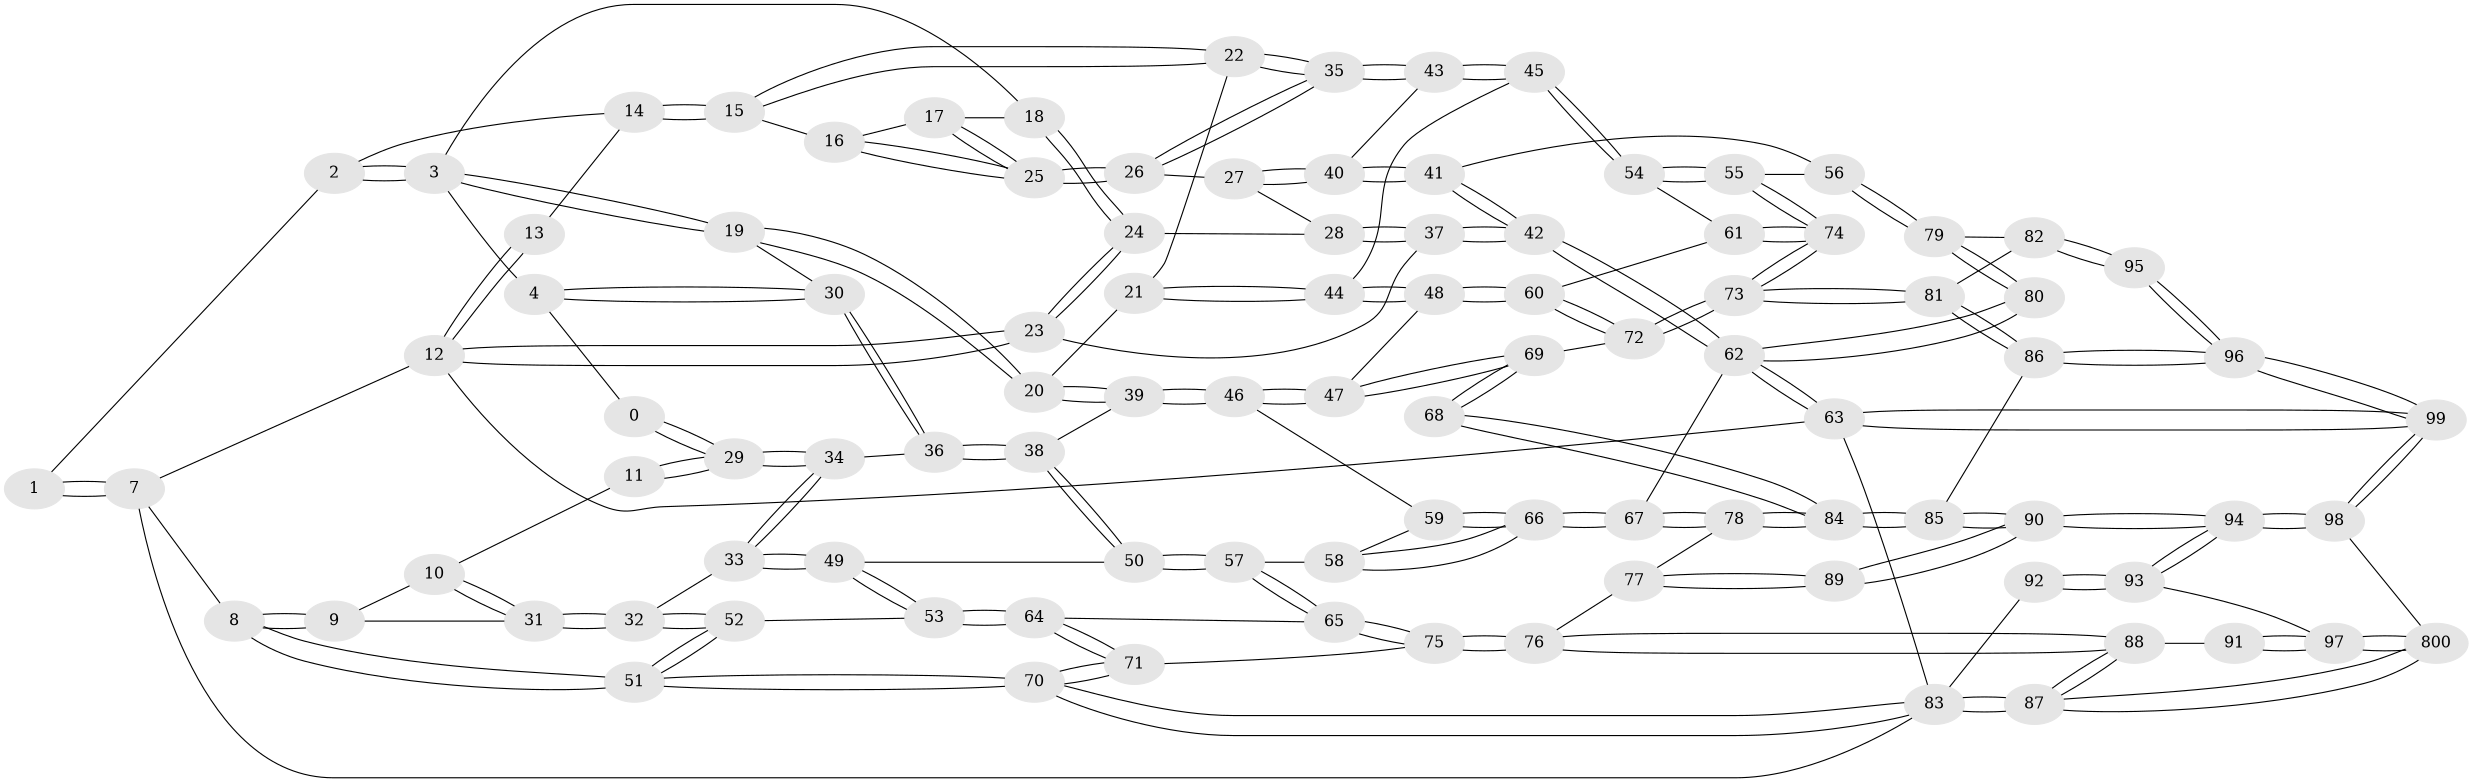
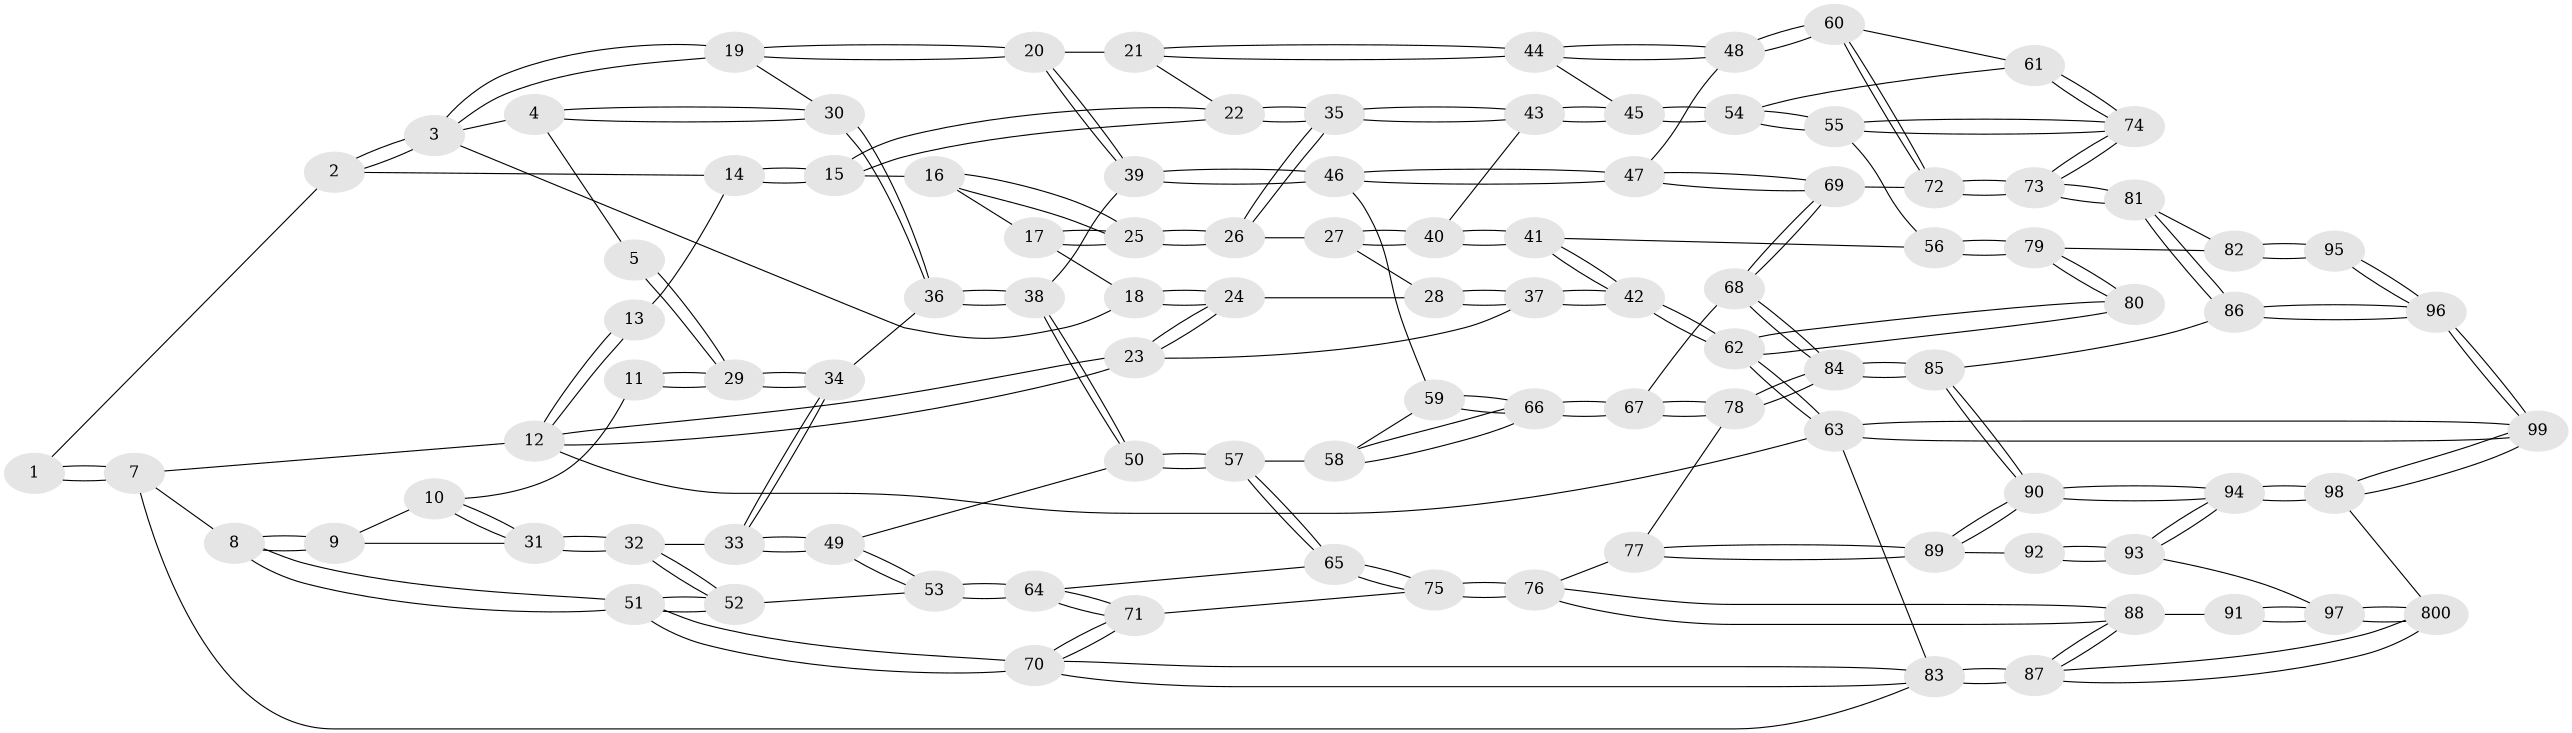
node "0": label "0" -> "5"
edge "62" -- "67": now "68" -- "67"
edge "92" -- "83": now "92" -- "89"
